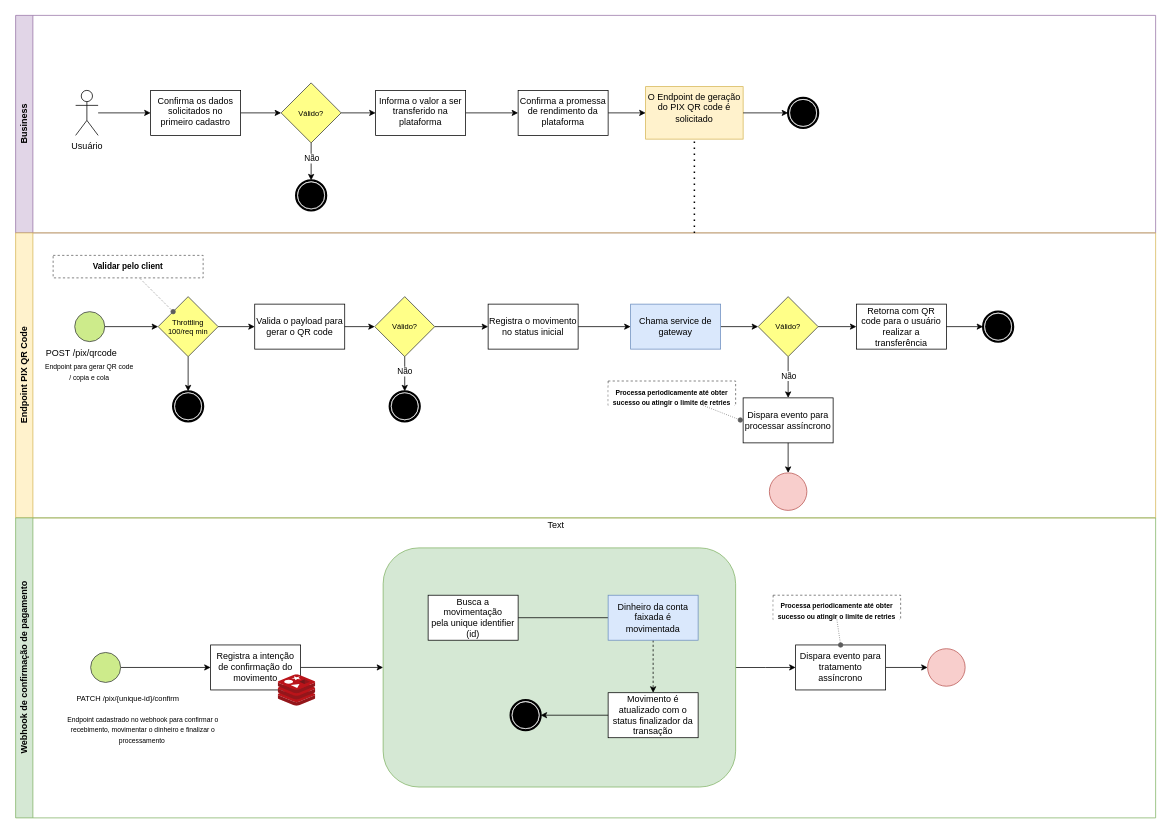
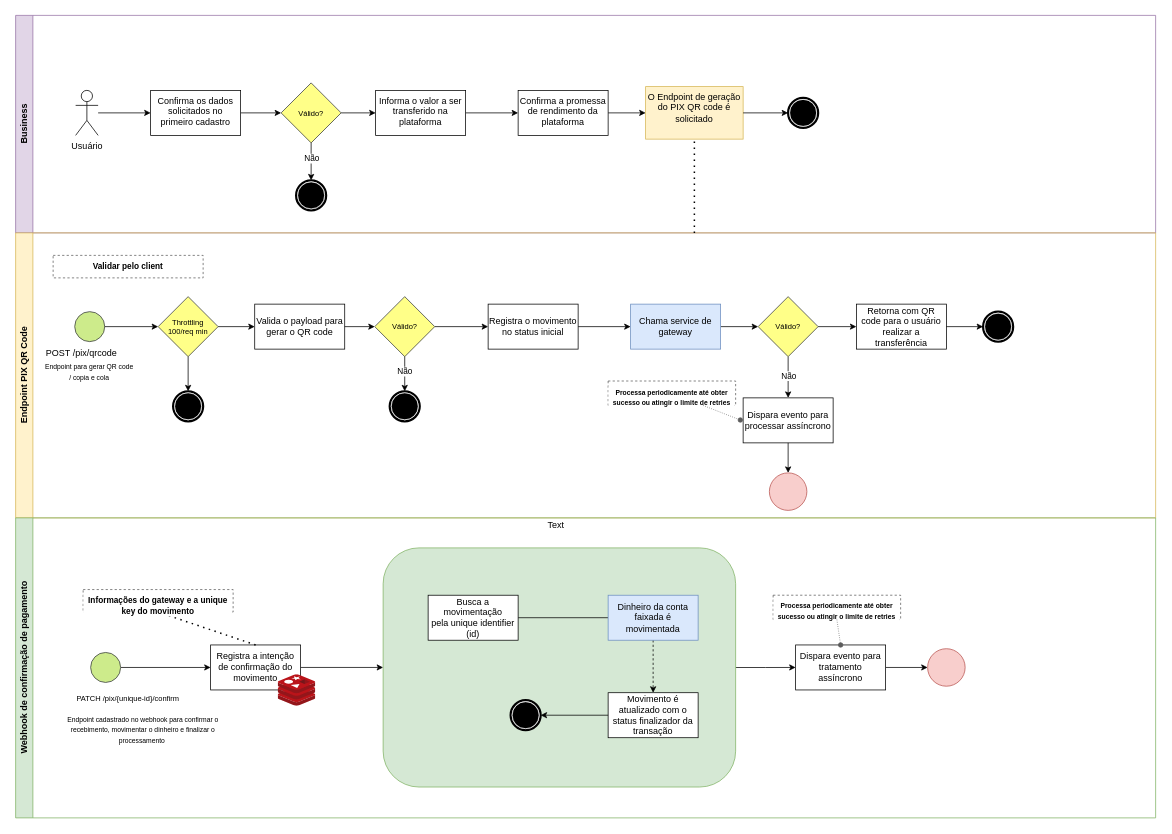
edge "Validar pelo client" -> "Throttling 100/req min": removed
node "Informações do gateway e a unique key do movimento": added
edge "Informações do gateway e a unique key do movimento" -- "Registra a intenção de confirmação do movimento": added
